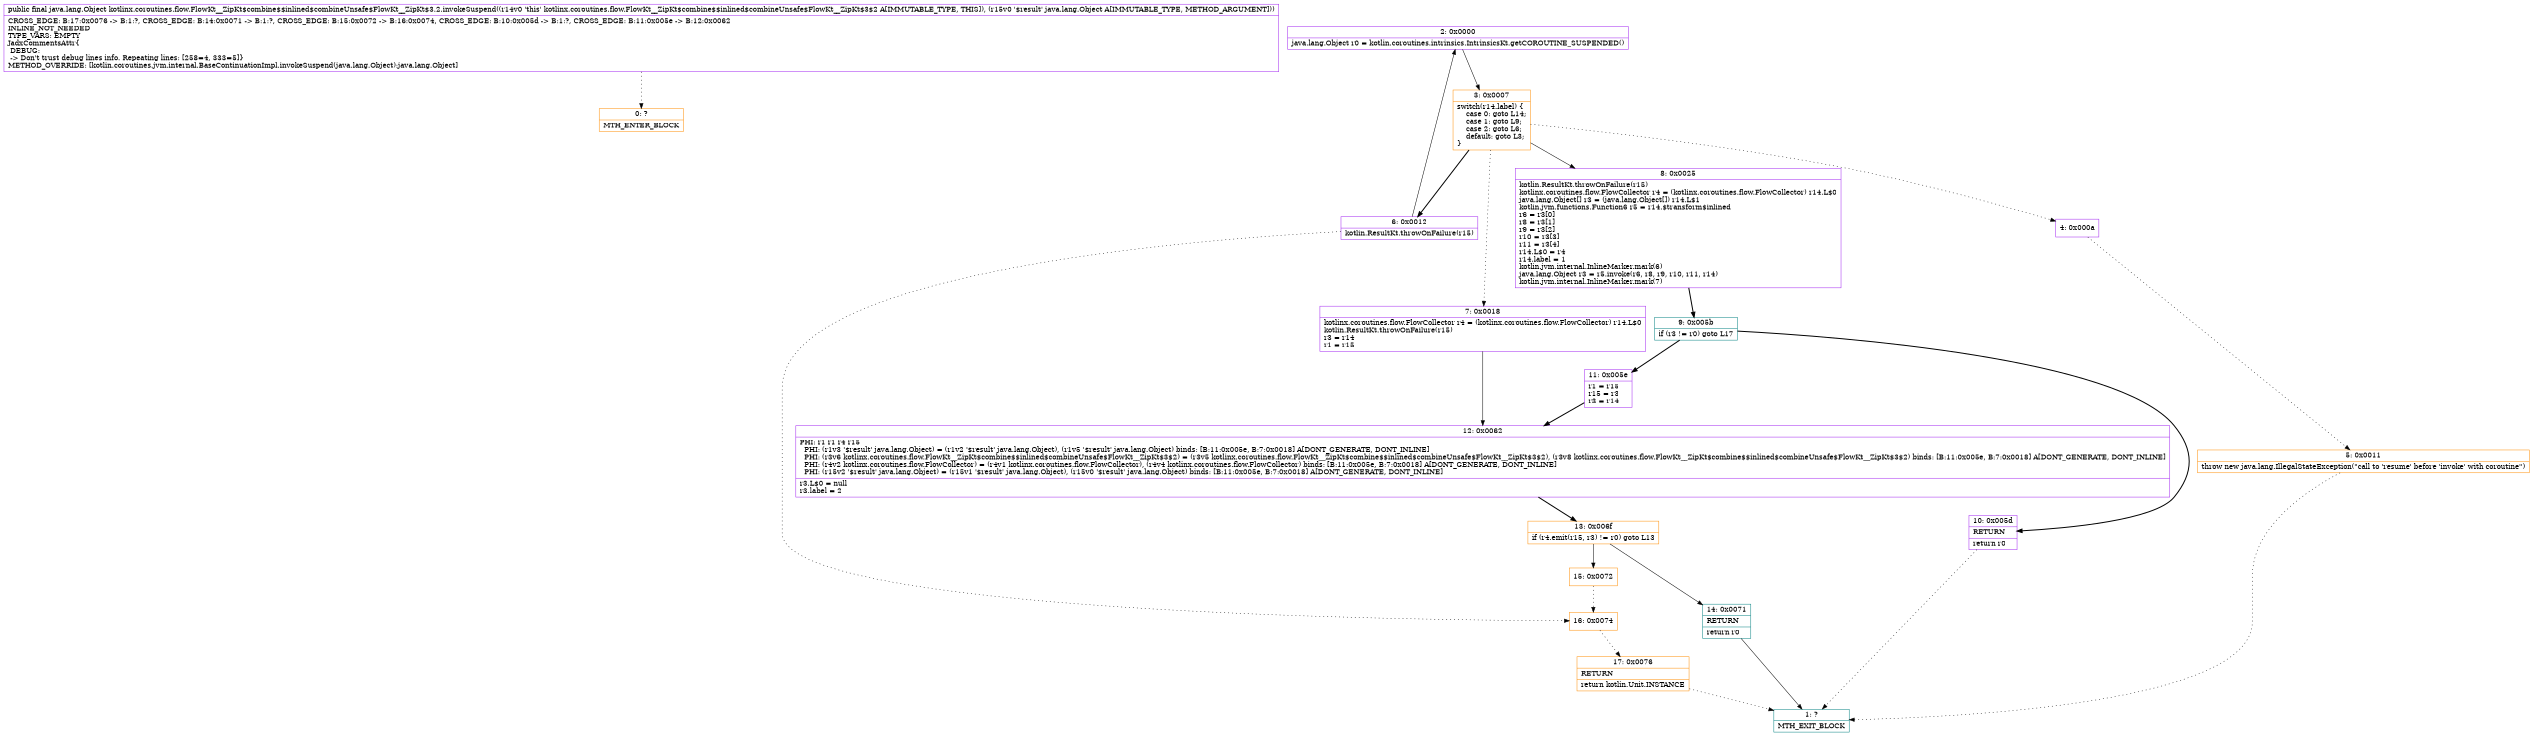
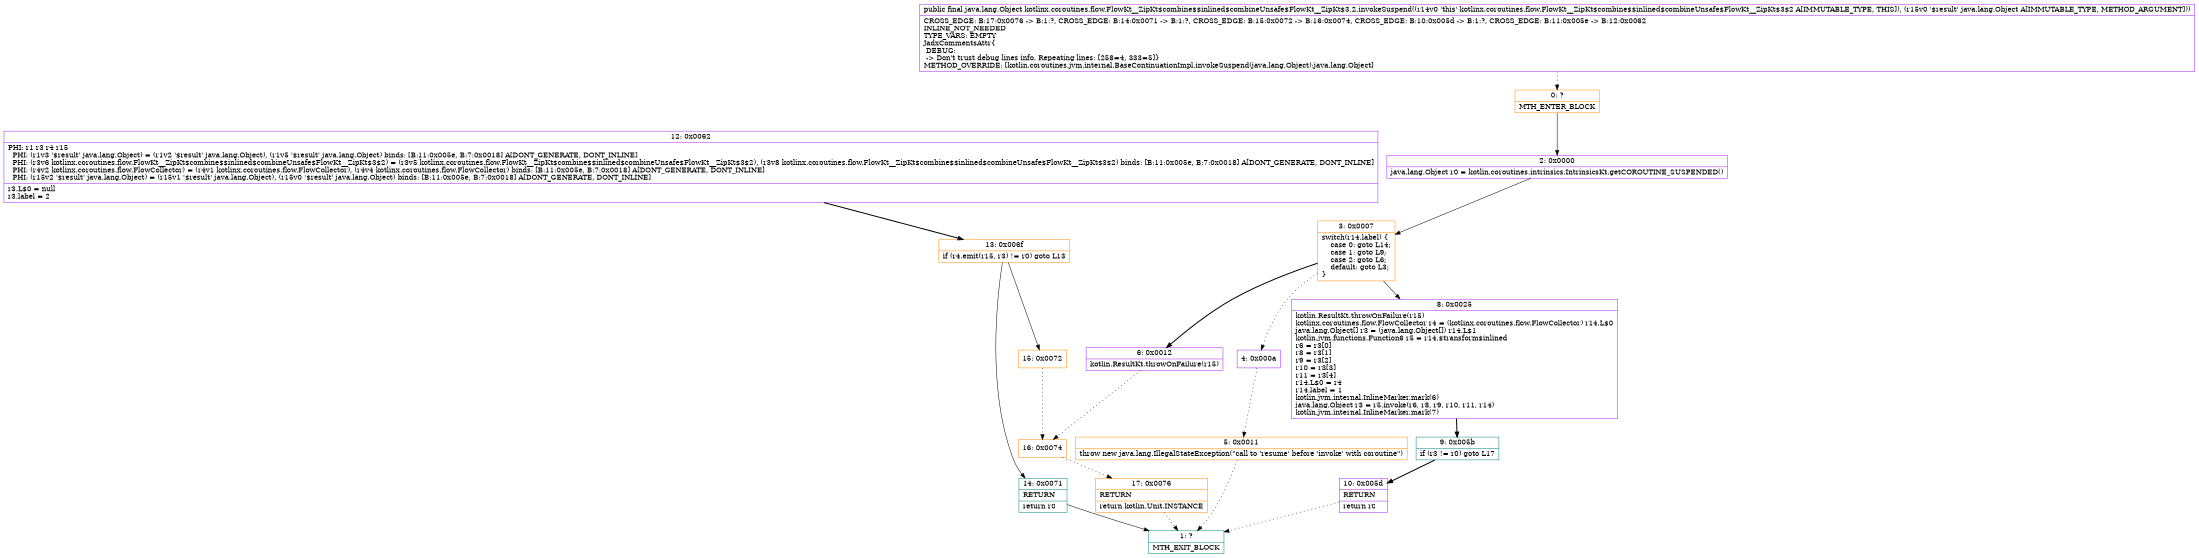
edge "6: 0x0012" -> "2: 0x0000": now "0: ?" -> "2: 0x0000"
node "7: 0x0018": removed
node "11: 0x005e": removed
node "12: 0x0062": text "PHI: r1 r1 r4 r15" -> "PHI: r1 r3 r4 r15"
